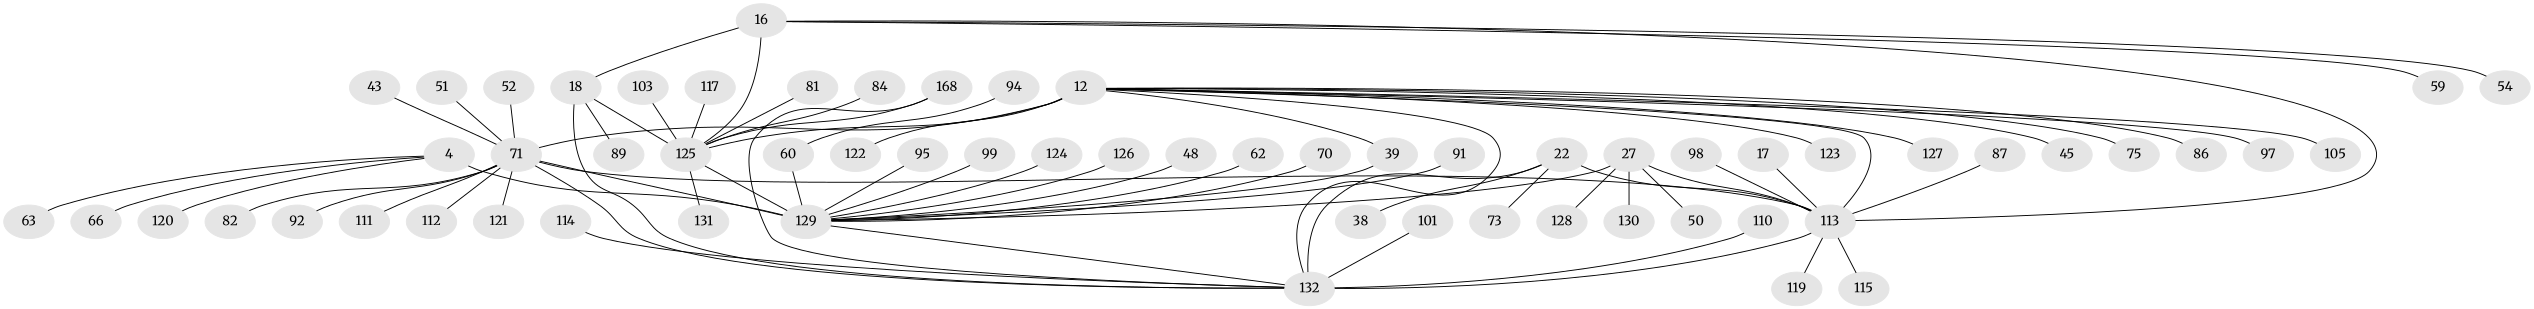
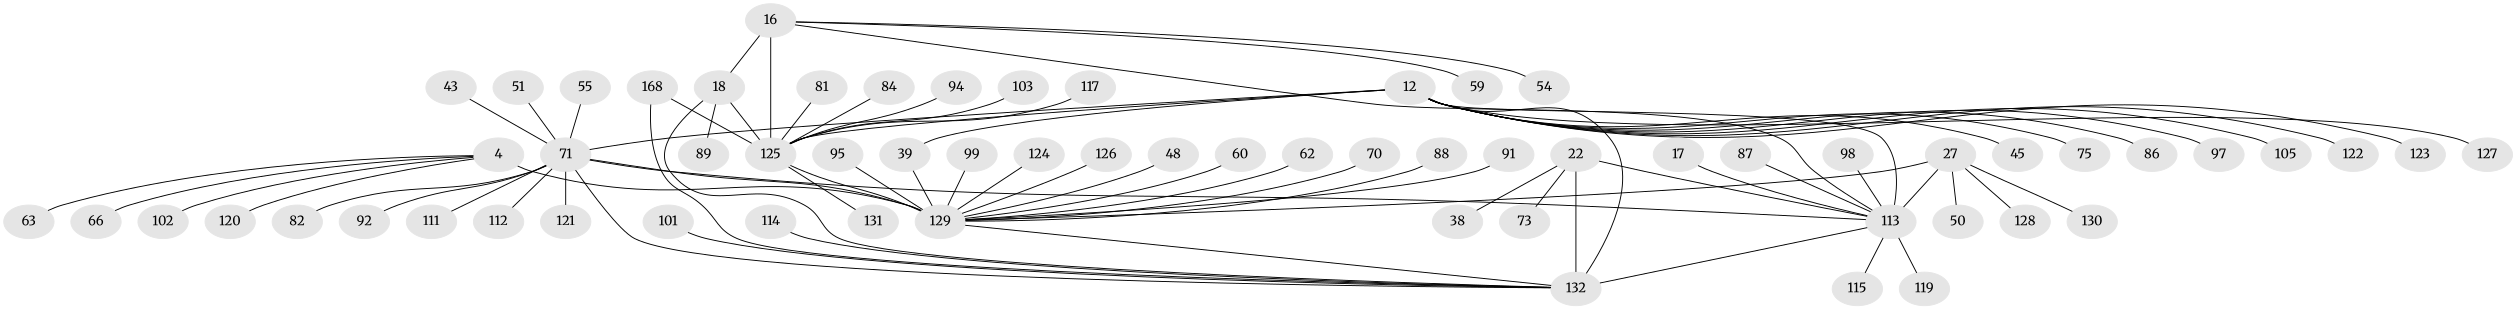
node "52": label "52" -> "55"
edge "94" -- "60": now "94" -- "125"
node "88": added
node "102": added
node "110": removed
